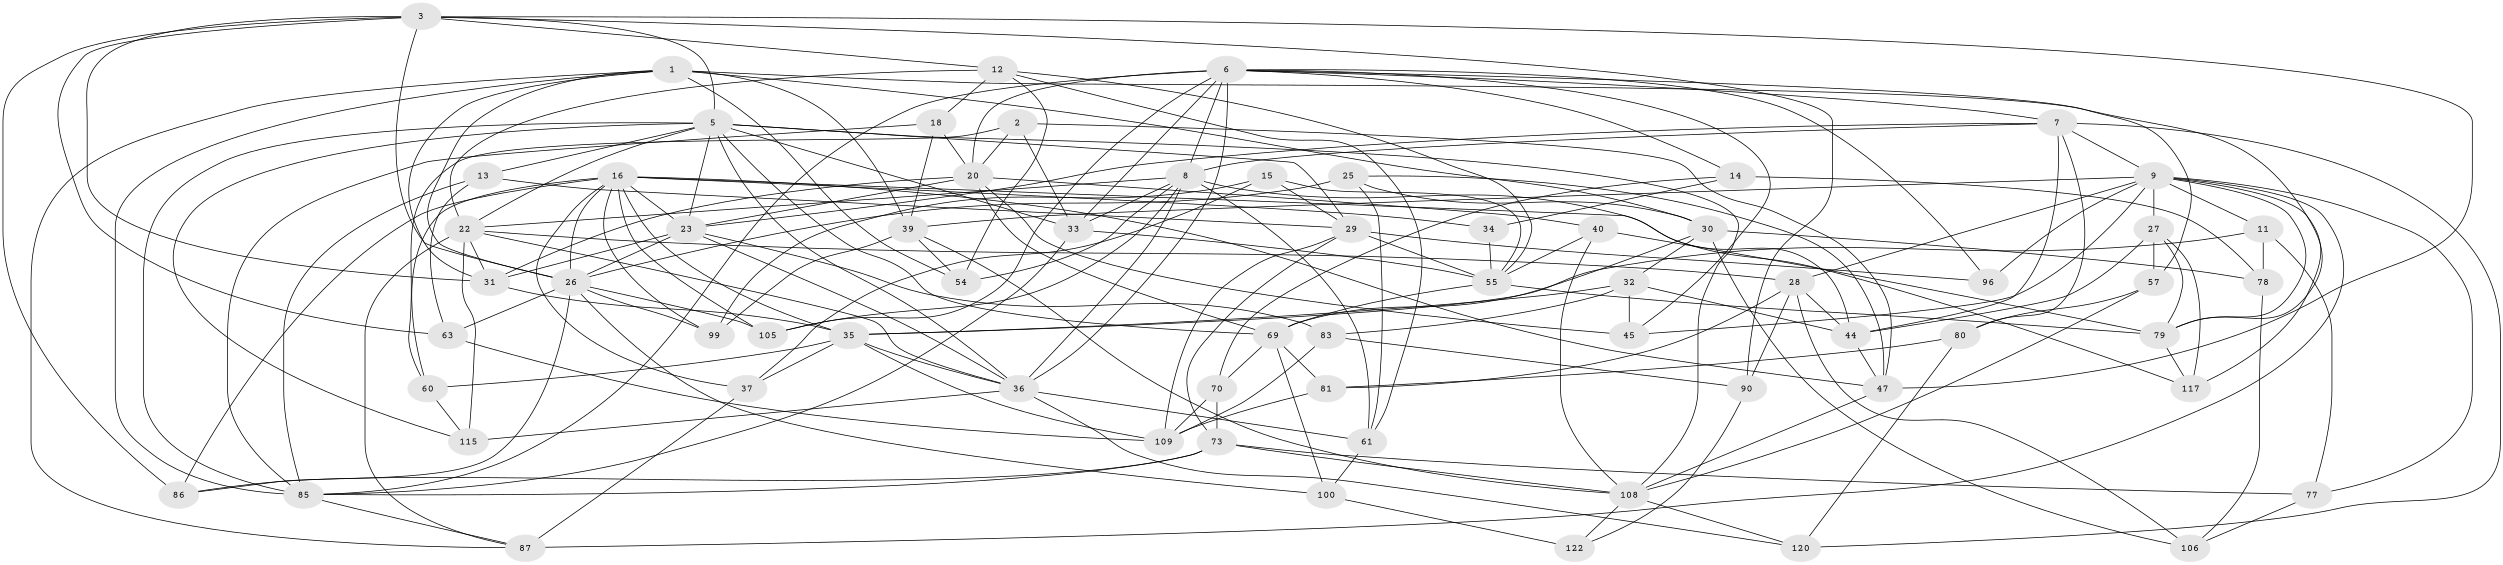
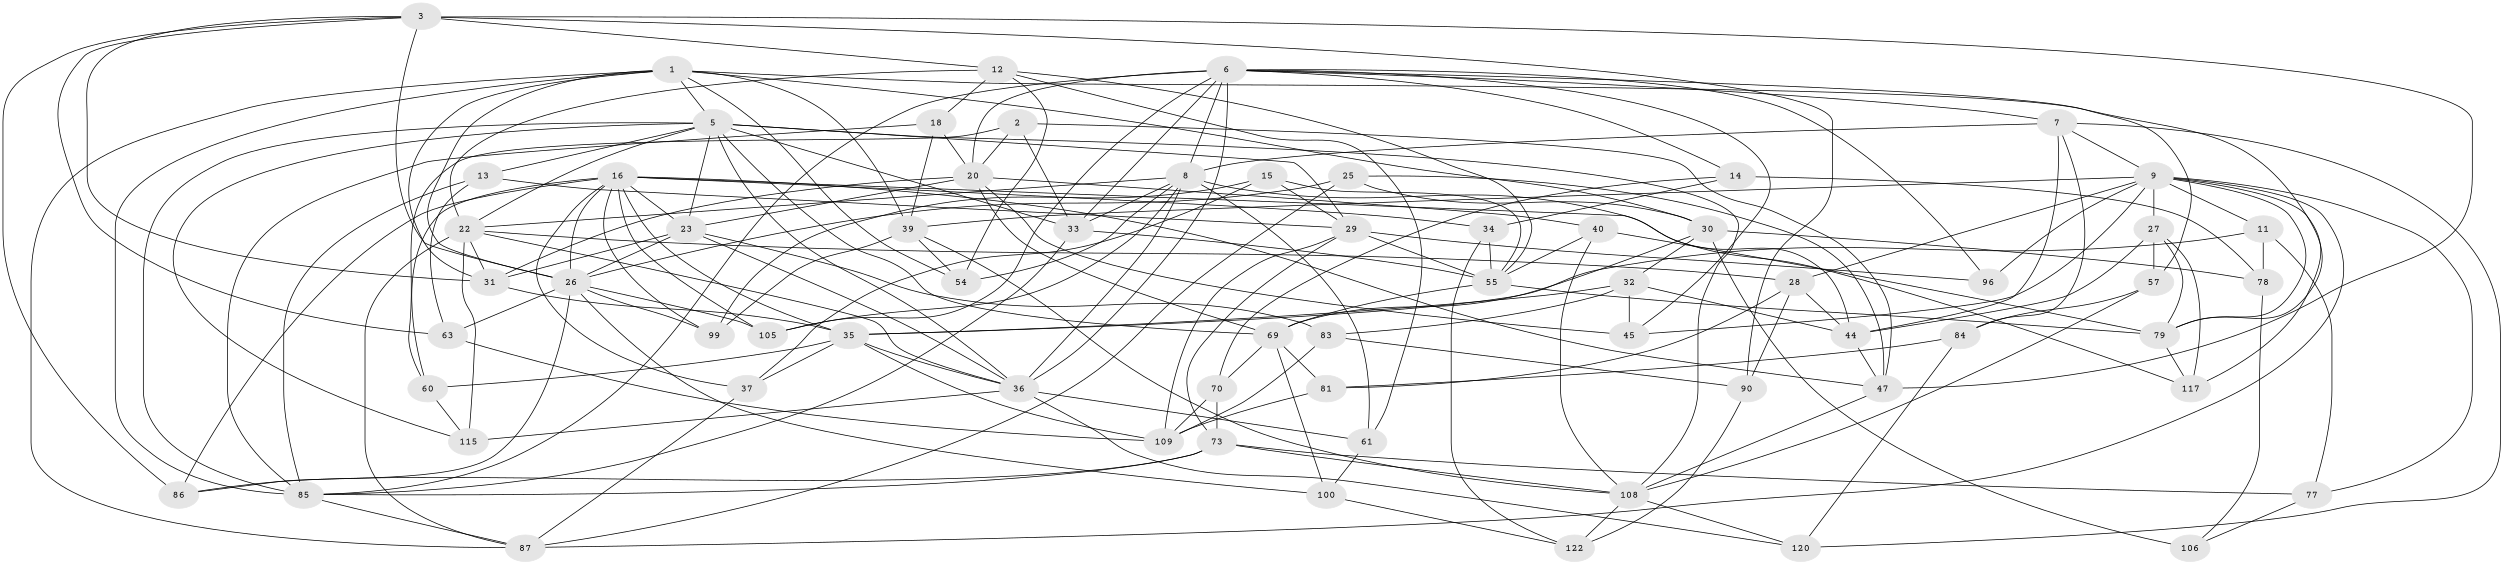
edge "3" -- "5": now "1" -- "5"
edge "7" -- "23": removed
edge "25" -- "61": now "25" -- "87"
node "80": label "80" -> "84"
edge "34" -- "122": added
edge "28" -- "106": removed
